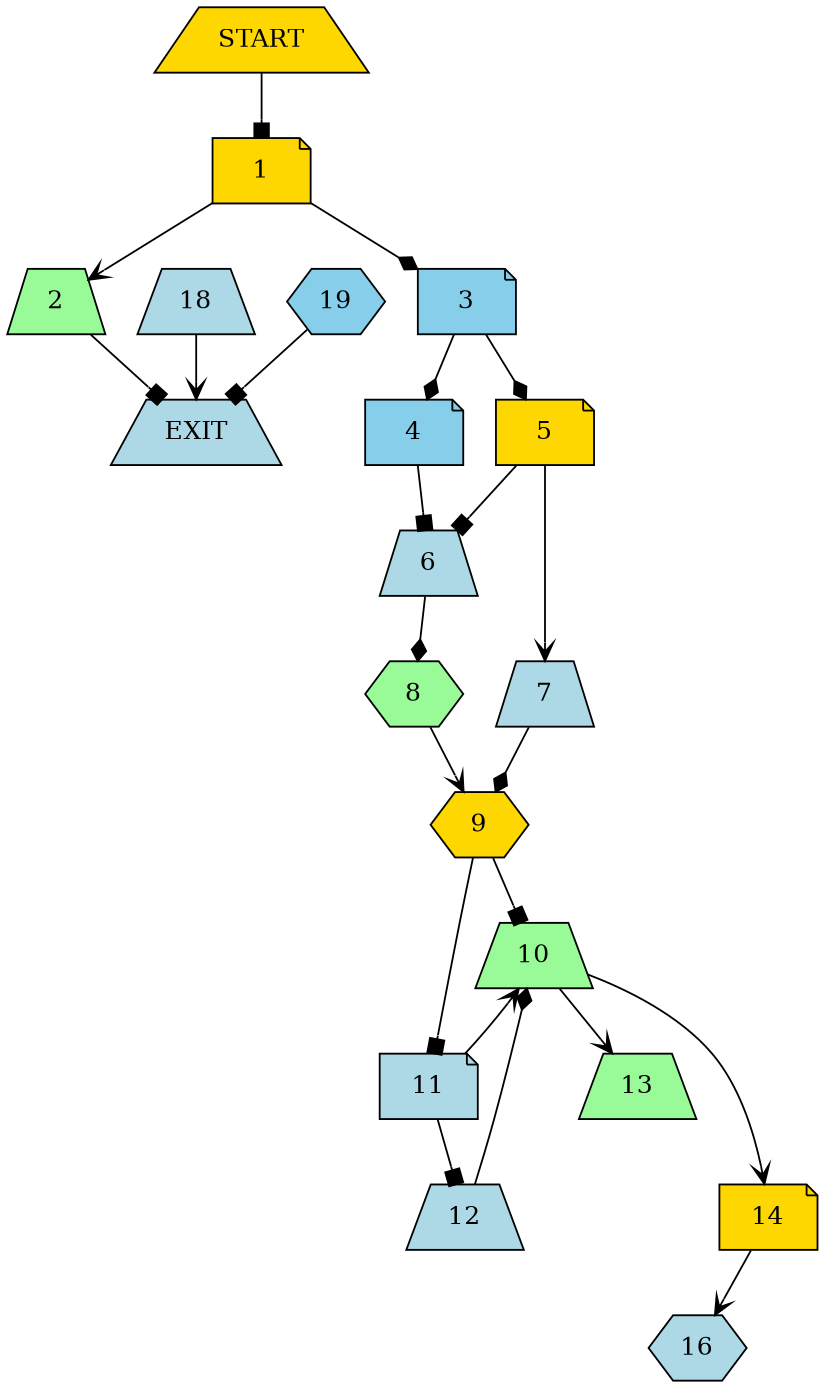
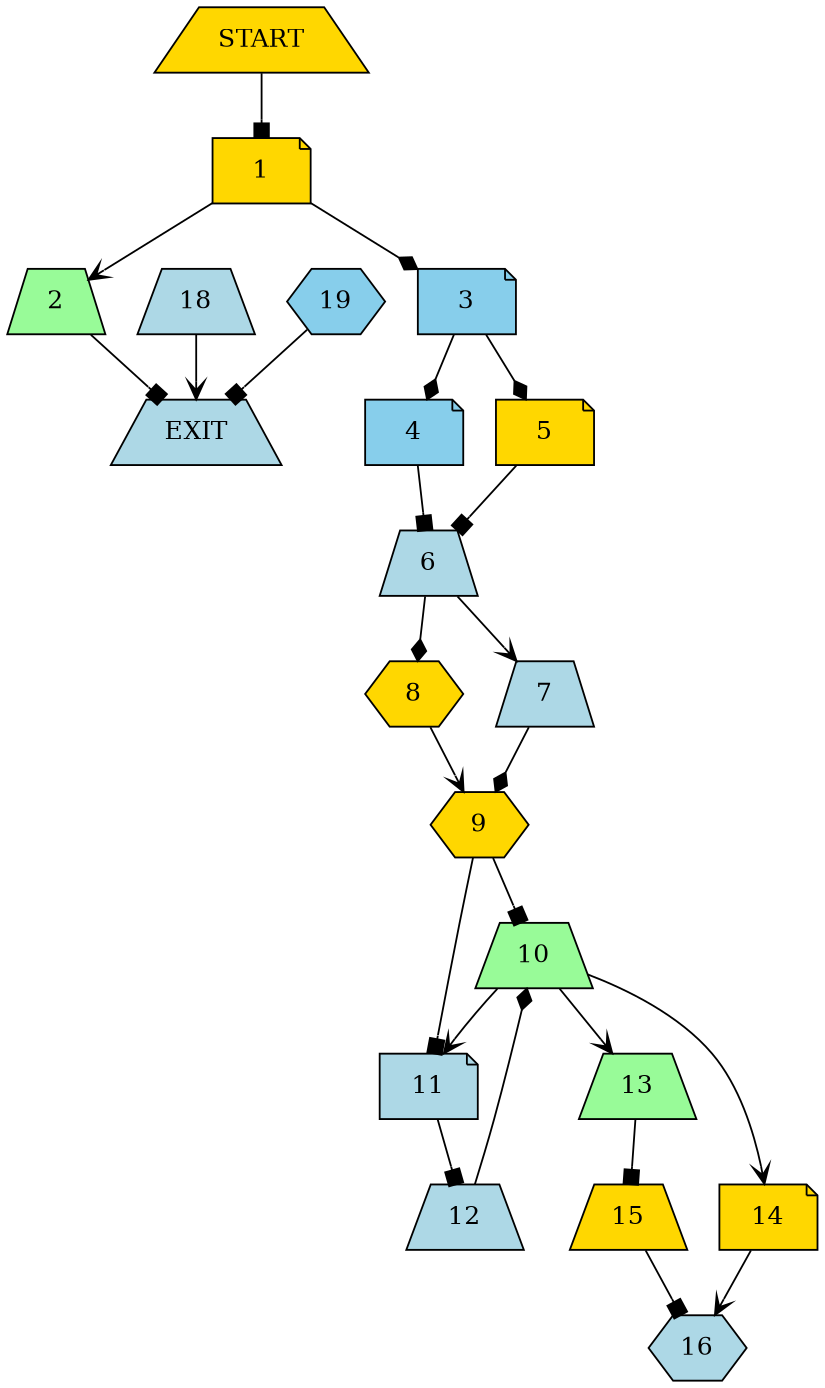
edge "5" -> "7": now "6" -> "7"
node "8": fillcolor palegreen -> gold
edge "11" -> "10": reversed
node "15": added
